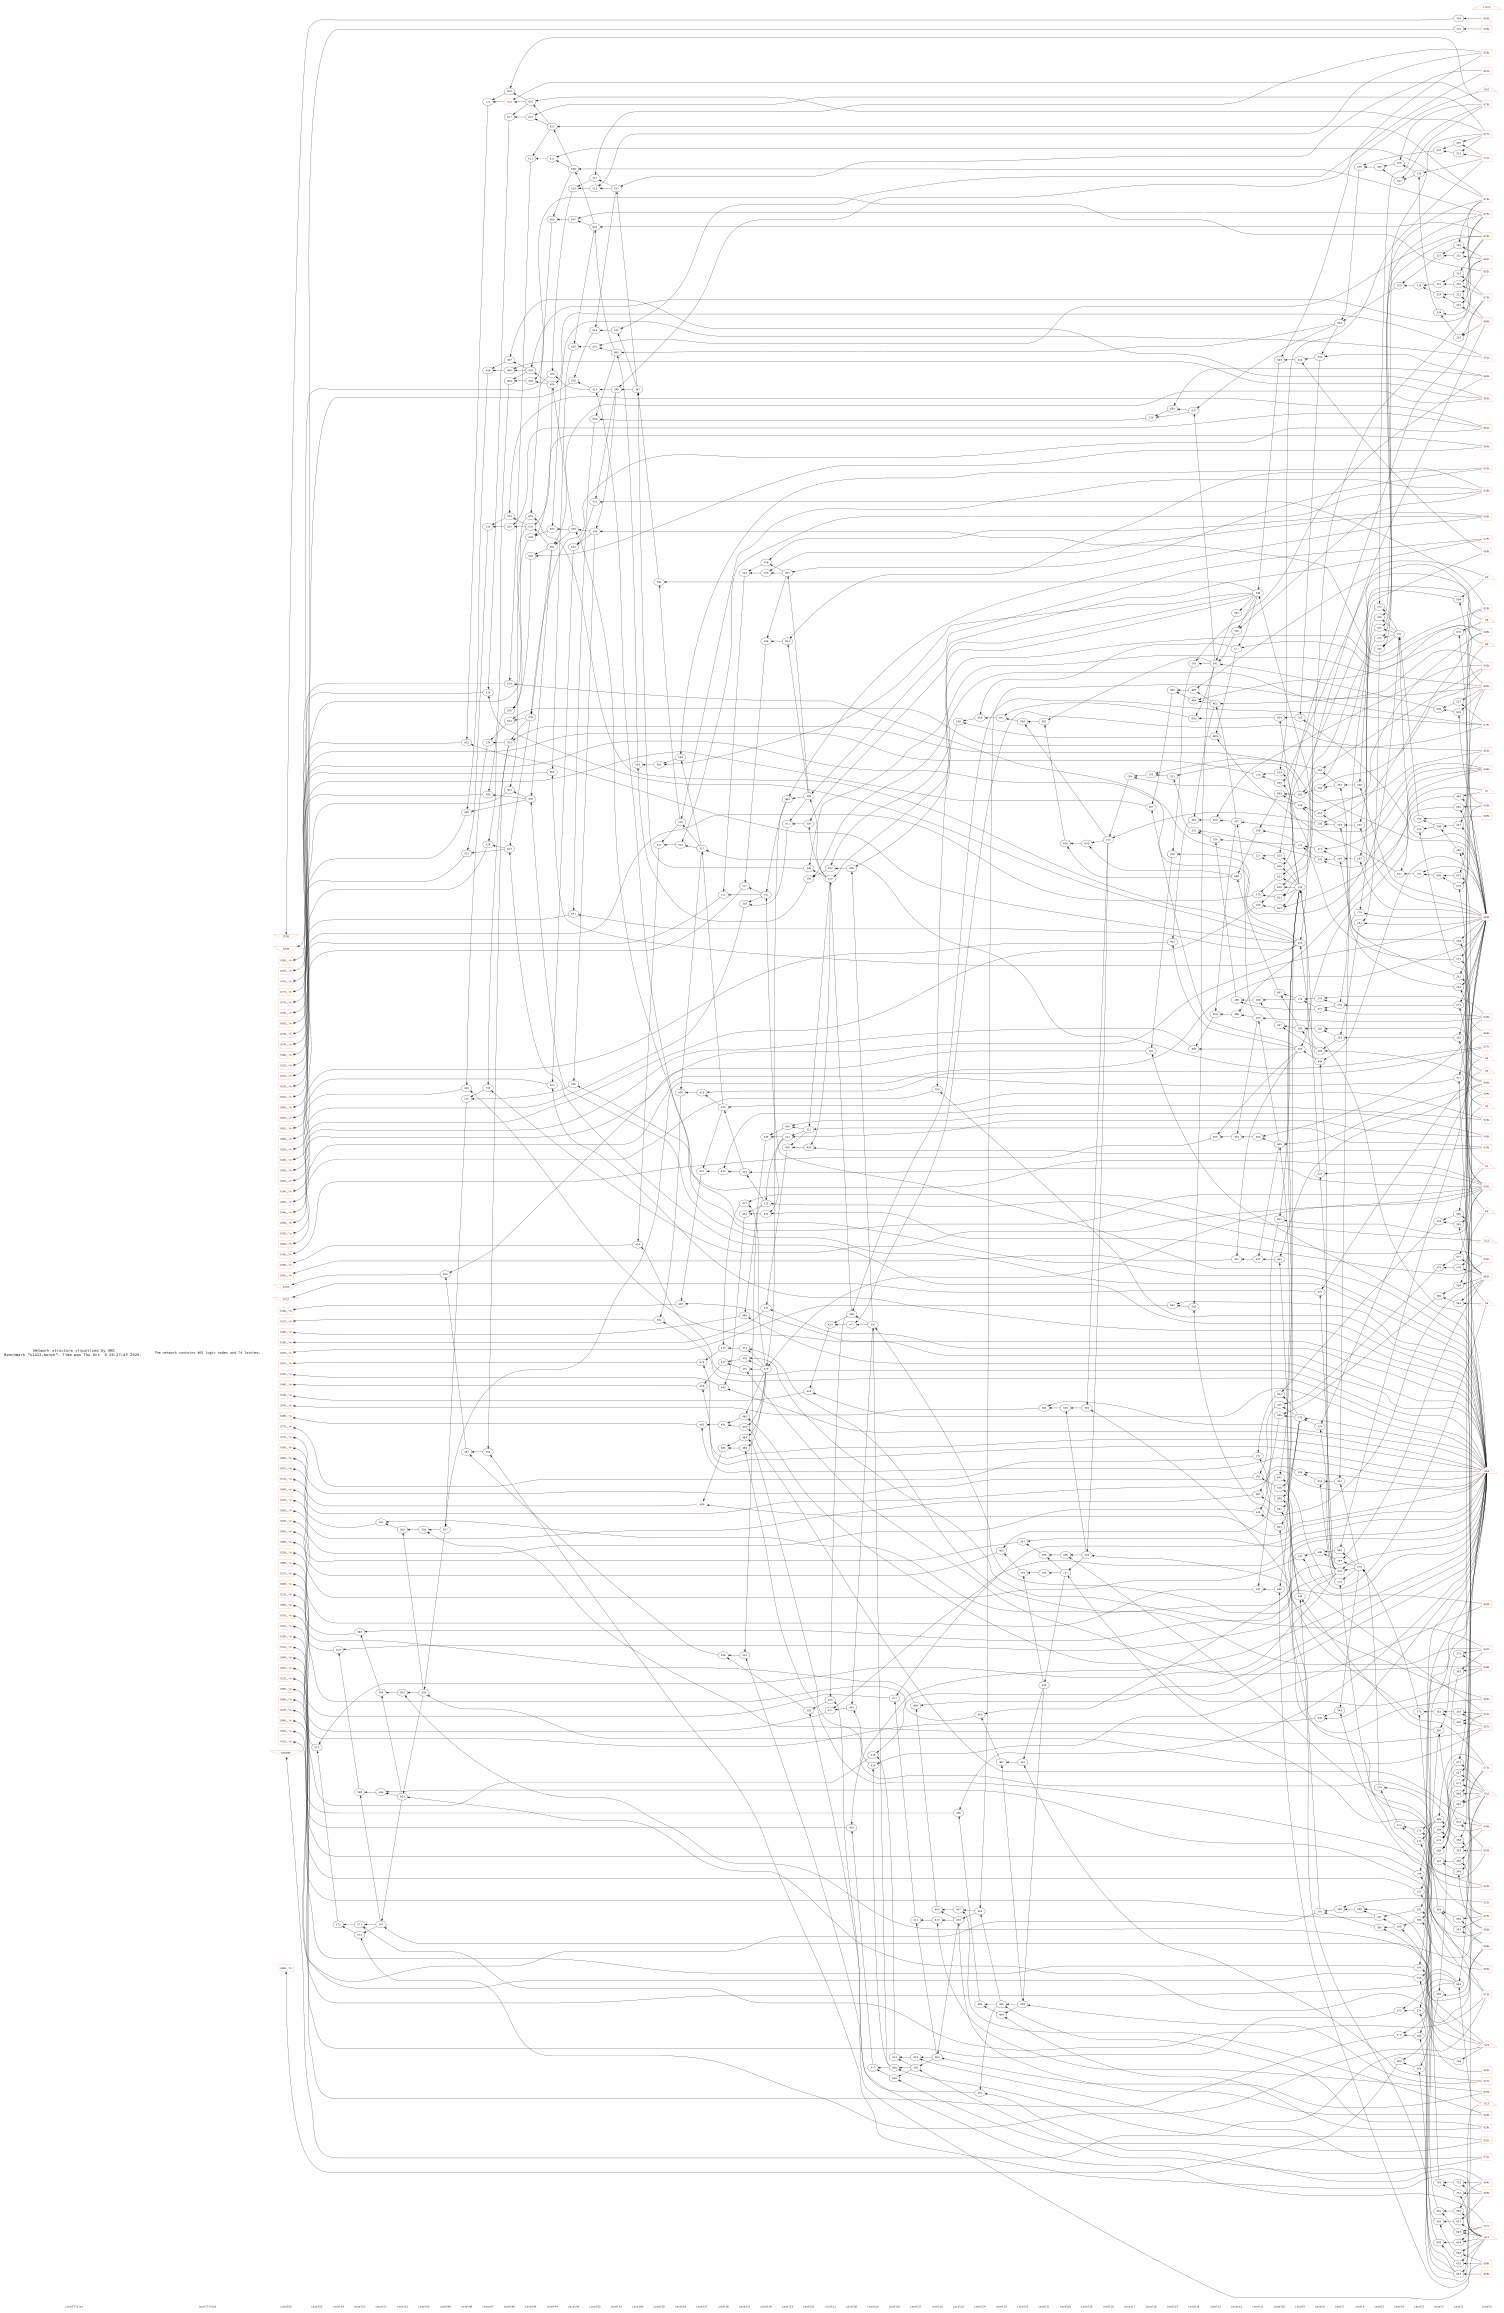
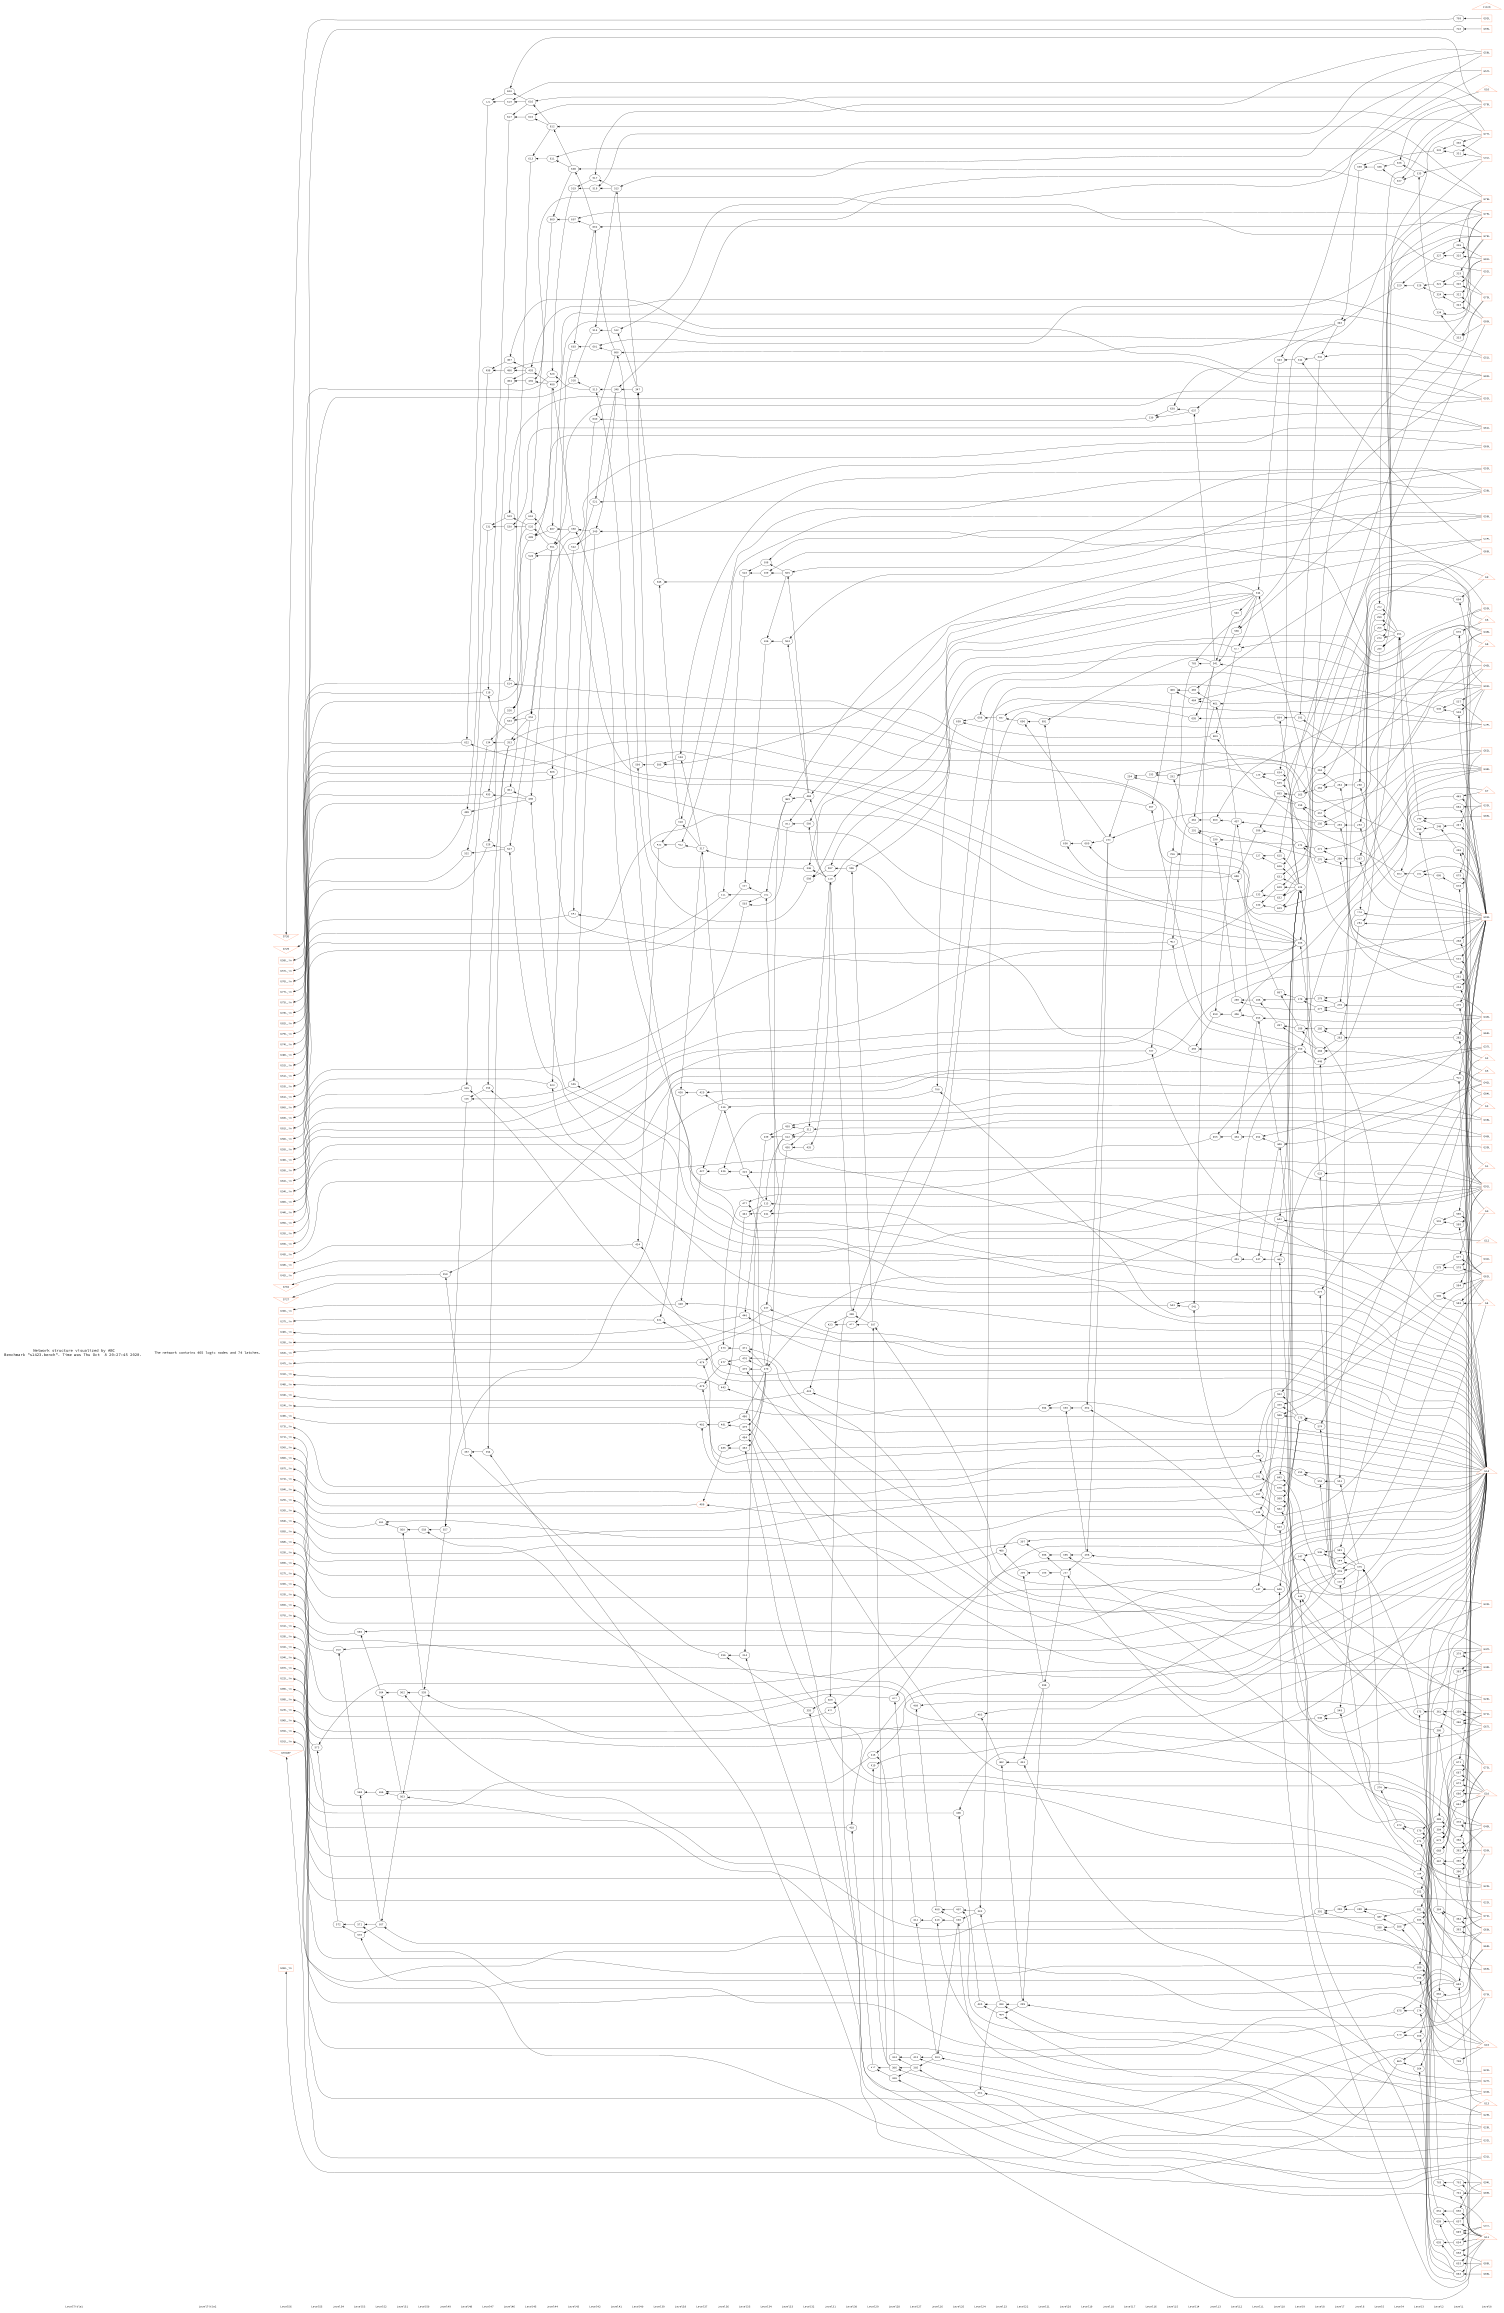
node "619": color coral -> black
edge "679" -> "680": removed
edge "G39L" -> "435": removed
node "420": removed
